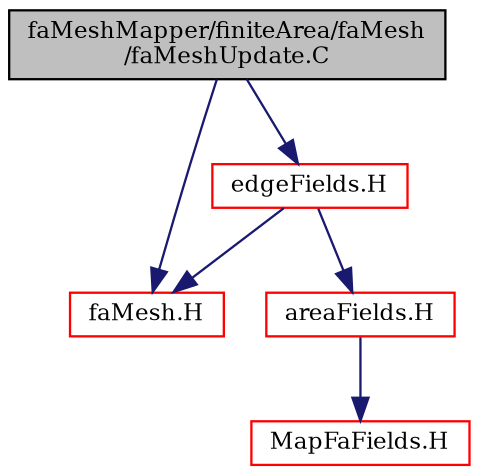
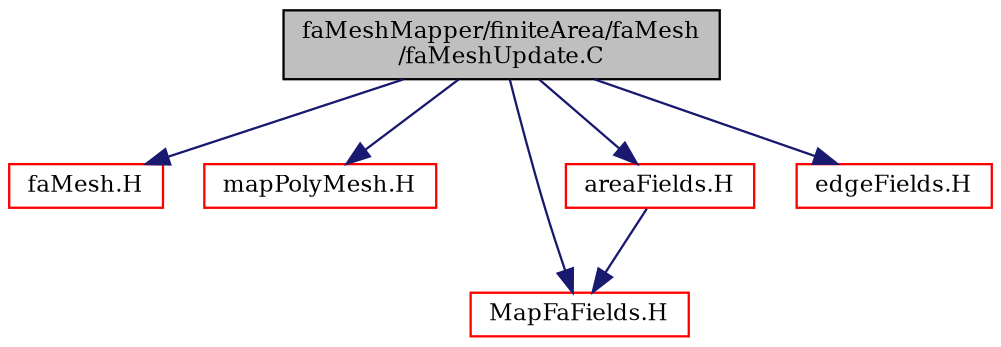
edge "faMeshMapper/finiteArea/faMesh /faMeshUpdate.C" -> "MapFaFields.H": added
node "mapPolyMesh.H": added
edge "edgeFields.H" -> "areaFields.H": now "faMeshMapper/finiteArea/faMesh /faMeshUpdate.C" -> "areaFields.H"
edge "edgeFields.H" -> "faMesh.H": removed
